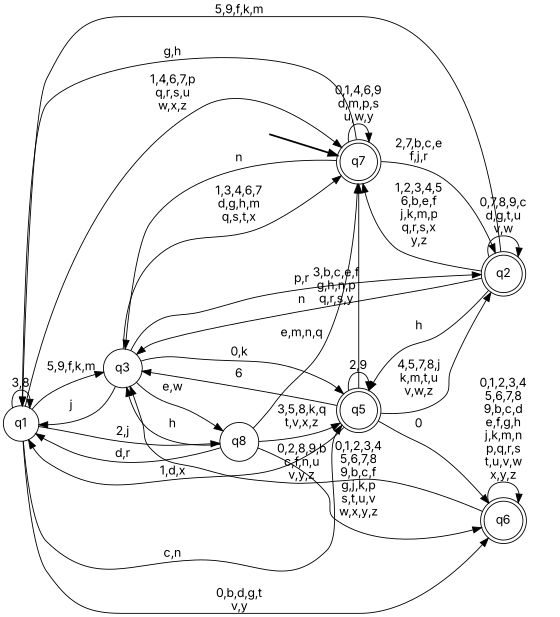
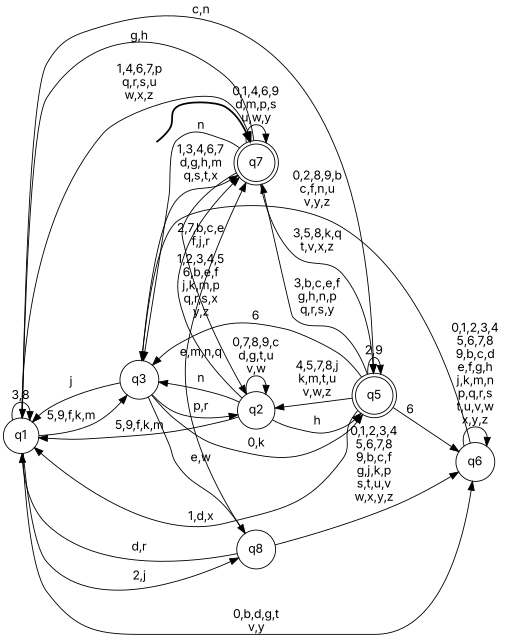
node "q2": shape doublecircle -> circle
edge "q5" -> "q6": label "0" -> "6"
edge "q8" -> "q5": now "q7" -> "q5"
edge "q8" -> "q3": removed, label "h"
node "q6": shape doublecircle -> circle
